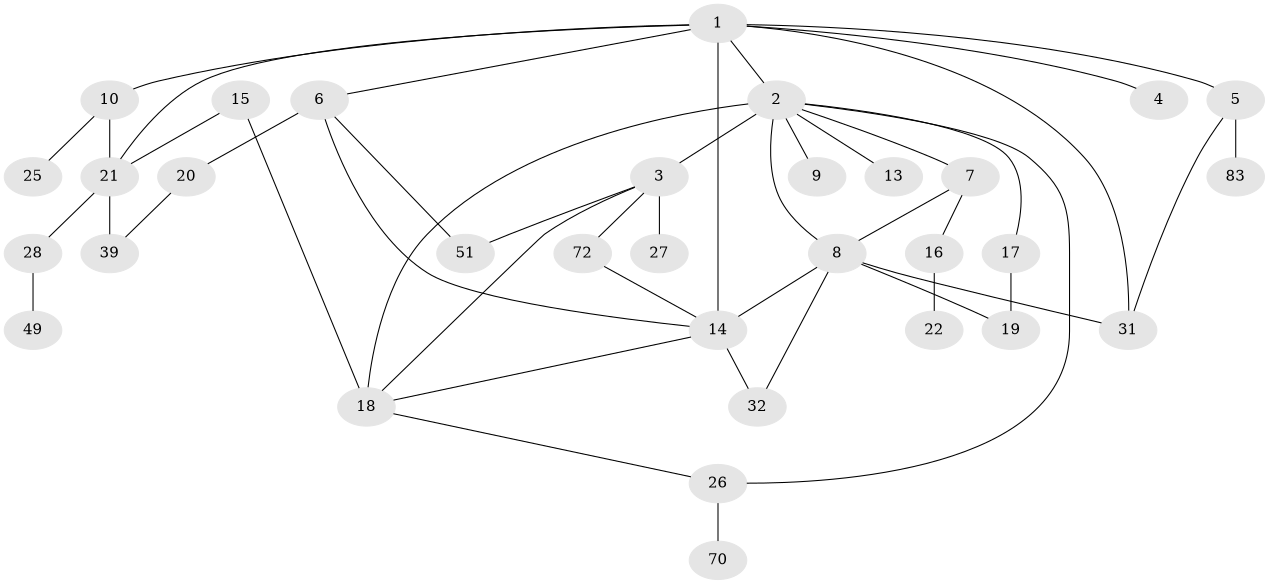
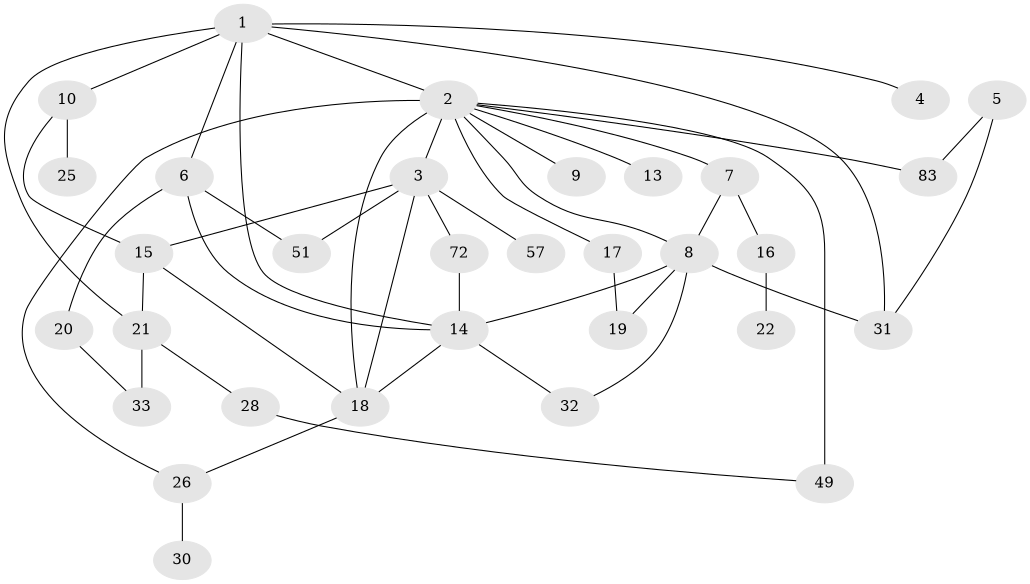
edge "1" -- "5": removed
edge "10" -- "21": now "10" -- "15"
edge "2" -- "83": added
edge "2" -- "49": added
edge "3" -- "15": added
node "39": label "39" -> "33"
node "27": label "27" -> "57"
node "70": label "70" -> "30"
